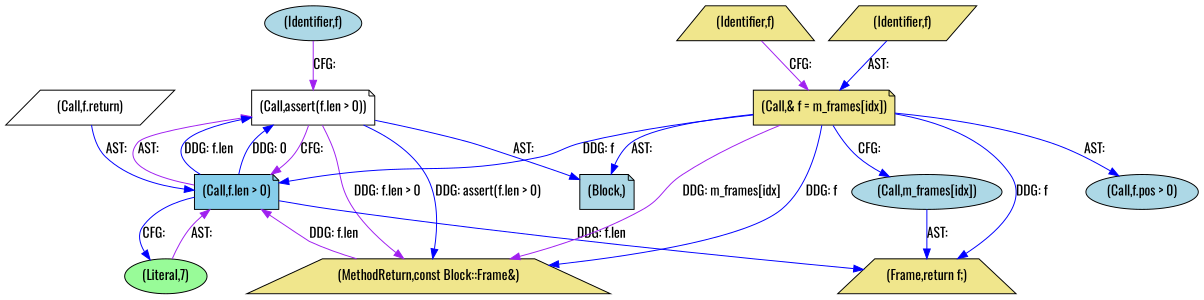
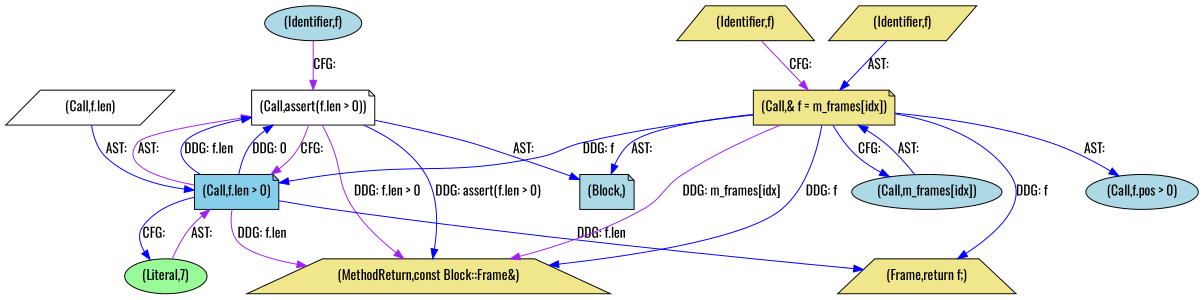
node "(Call,f.return)": label "(Call,f.return)" -> "(Call,f.len)"
edge "(Call,m_frames[idx])" -> "(Frame,return f;)": now "(Call,m_frames[idx])" -> "(Call,& f = m_frames[idx])"
edge "(MethodReturn,const Block::Frame&)" -> "(Call,f.len > 0)": reversed
